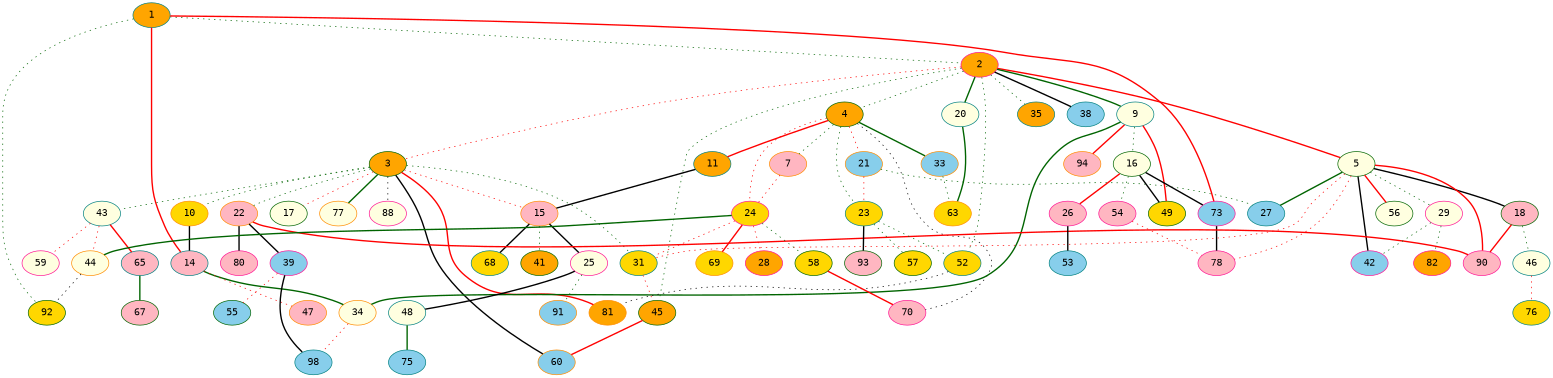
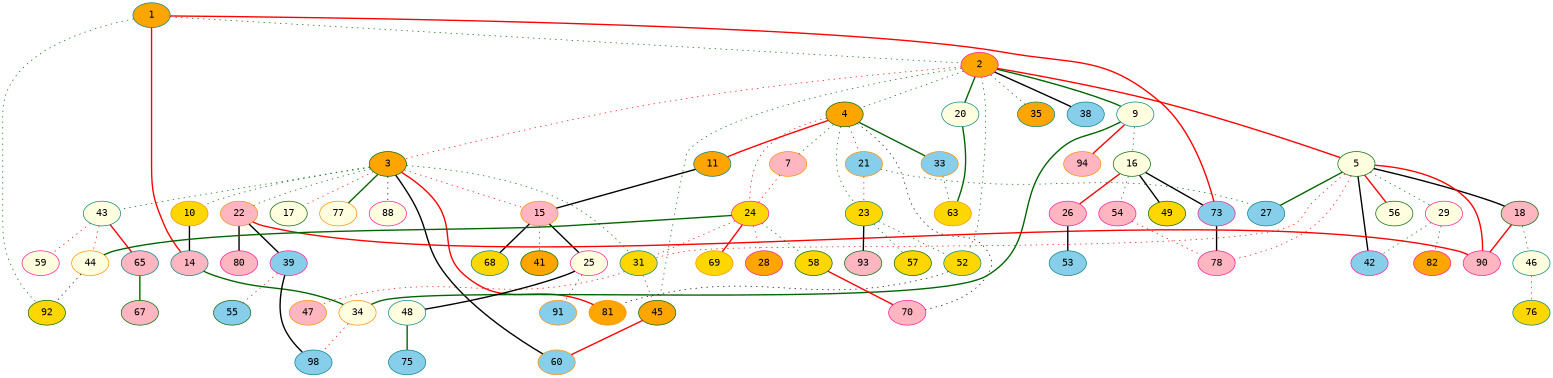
edge "9" -- "49": removed
edge "14" -- "47": now "31" -- "47"
